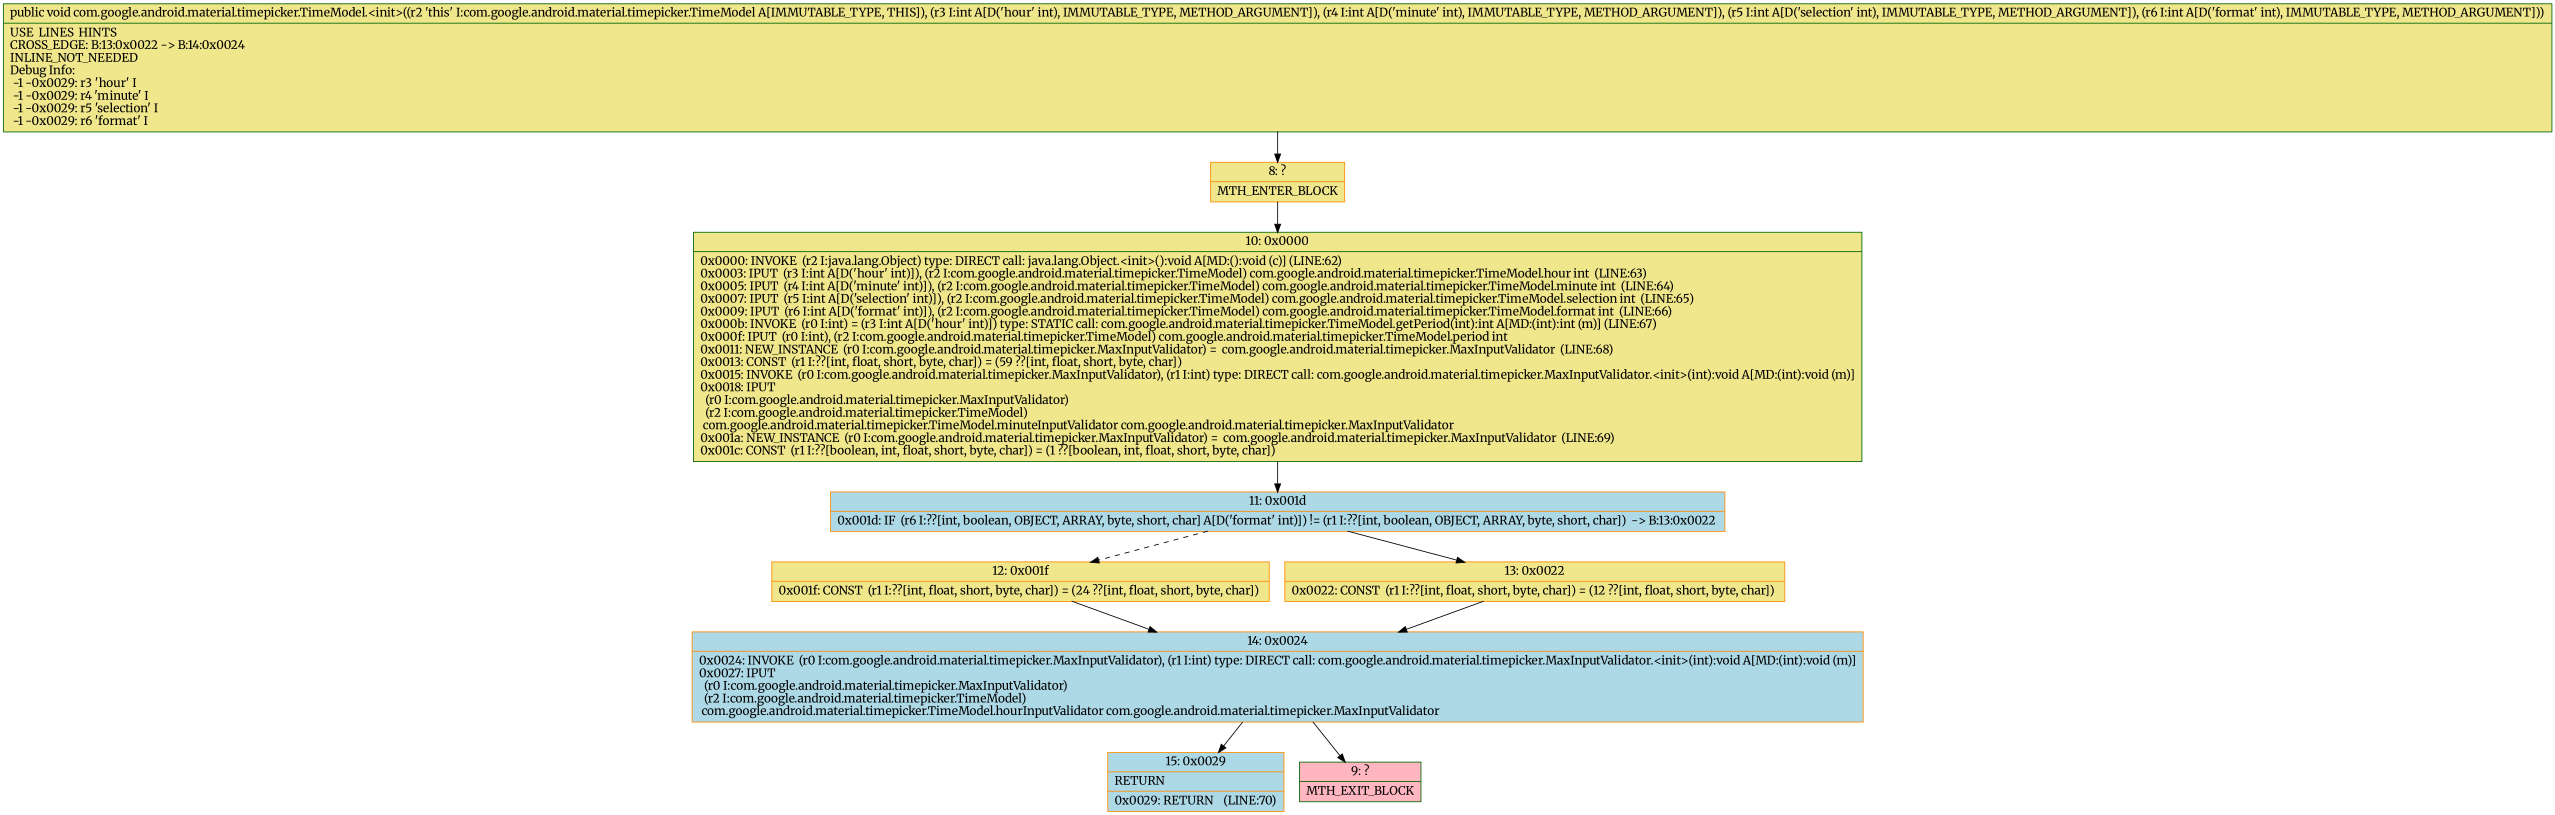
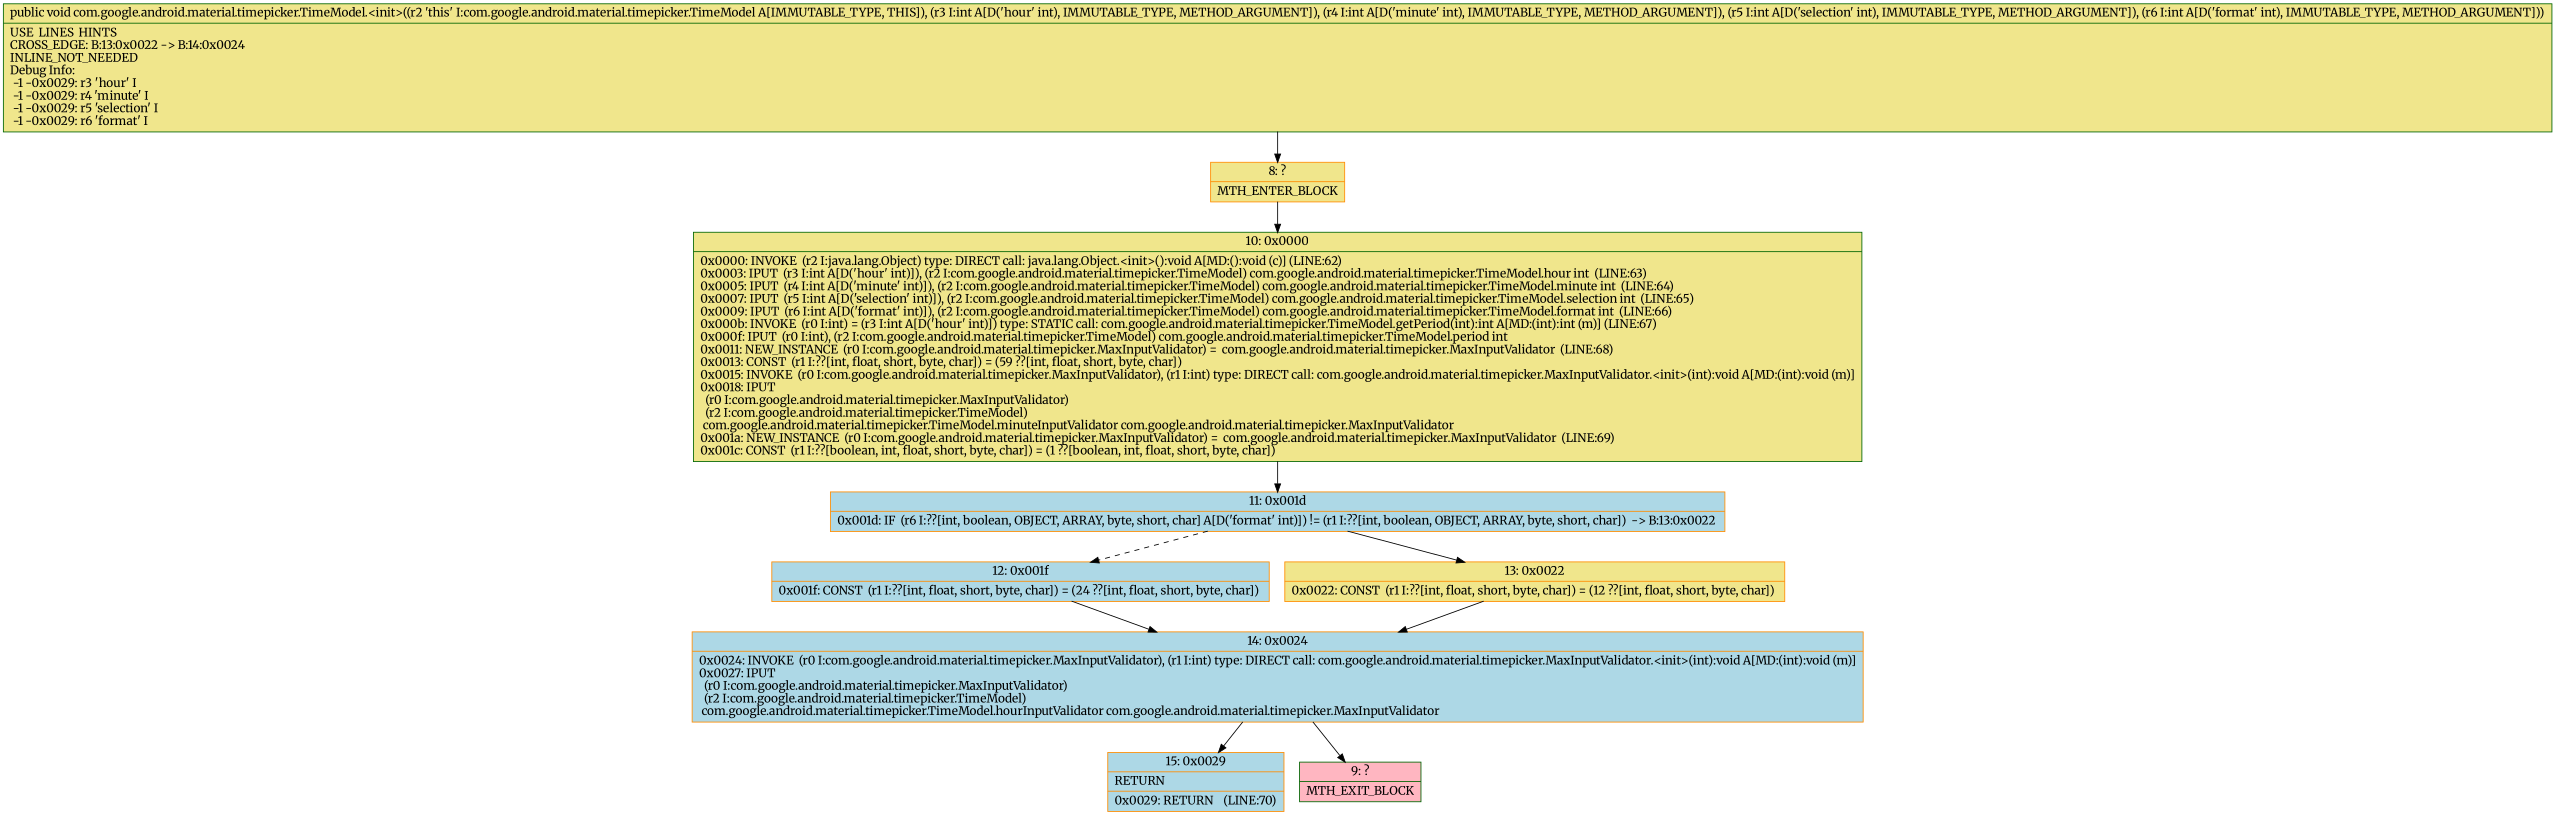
node "12: 0x001f": fillcolor khaki -> lightblue
